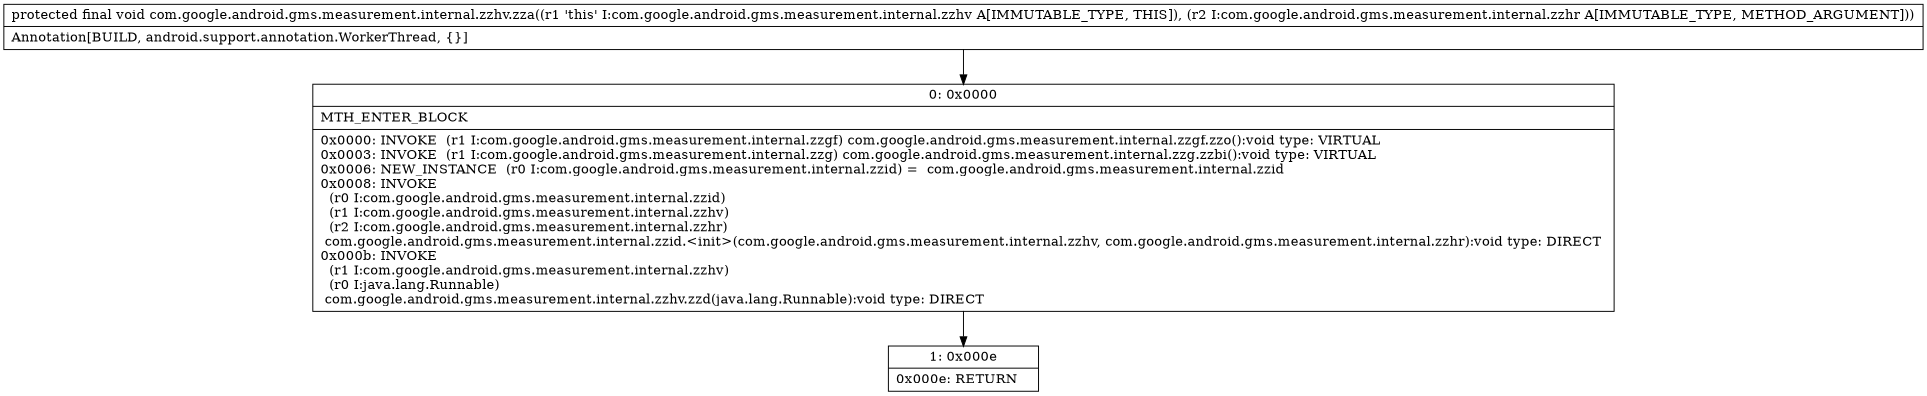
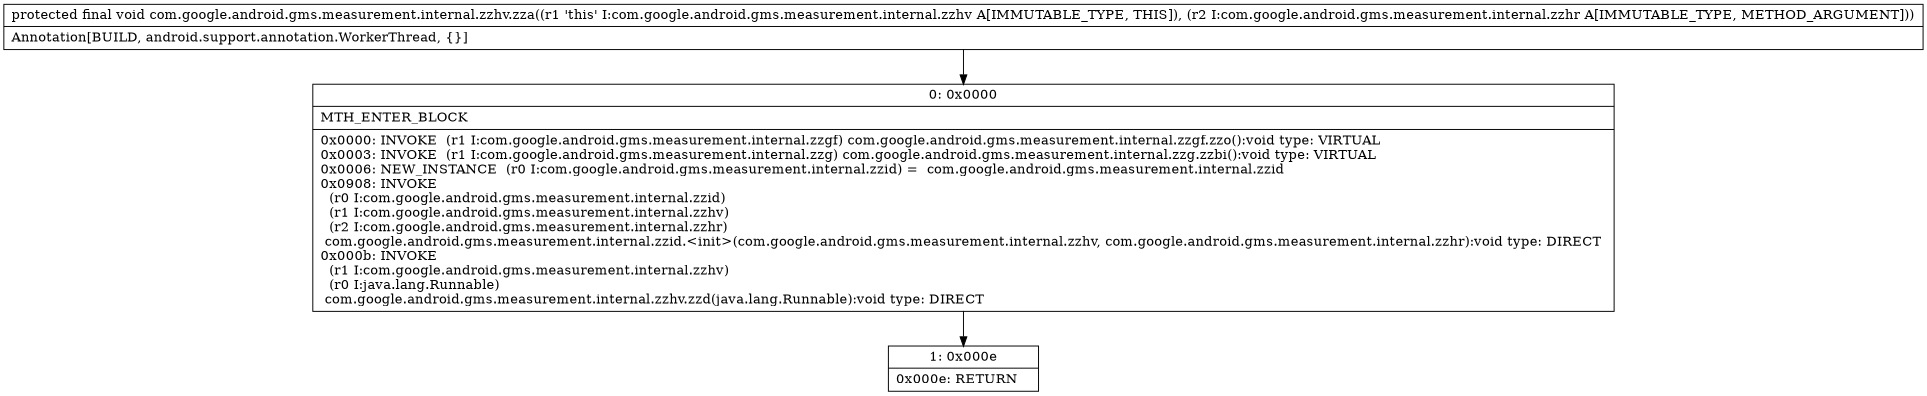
node "0: 0x0000": text "0x0008: INVOKE" -> "0x0908: INVOKE"
